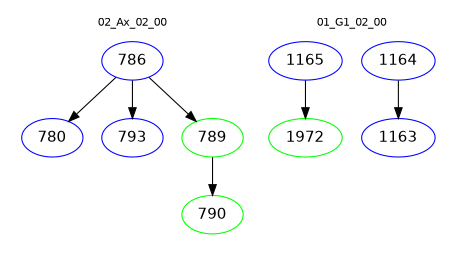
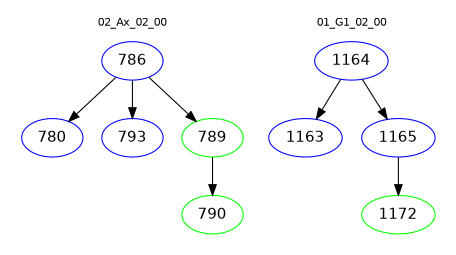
edge "1164" -> "1165": added
node "1972": label "1972" -> "1172"
